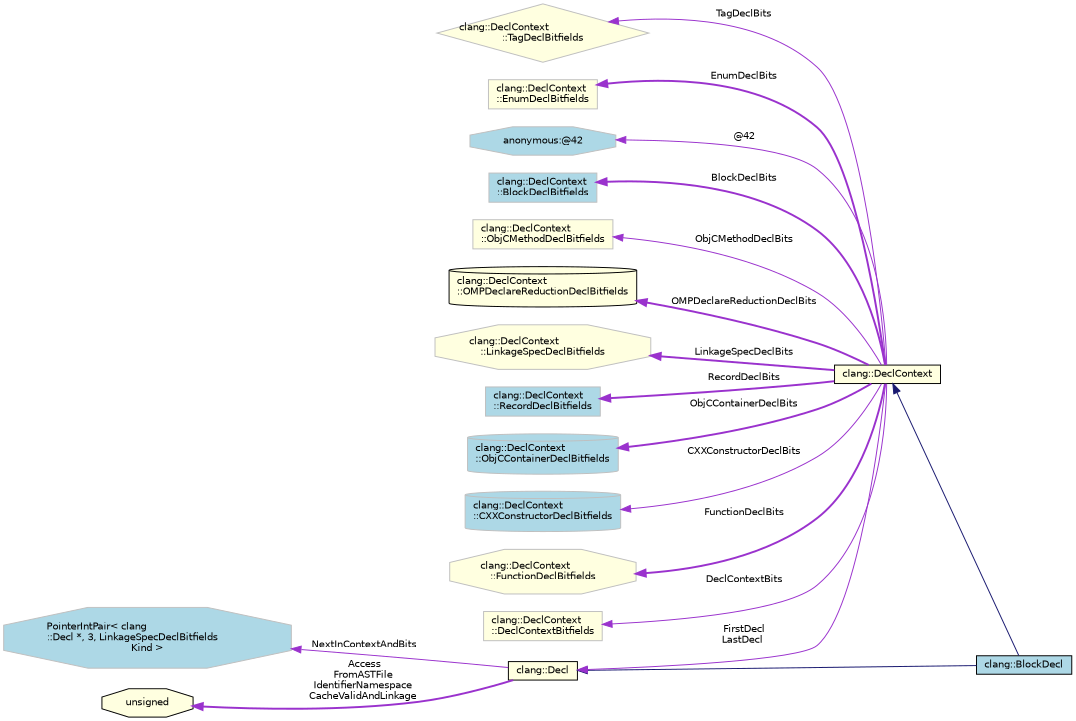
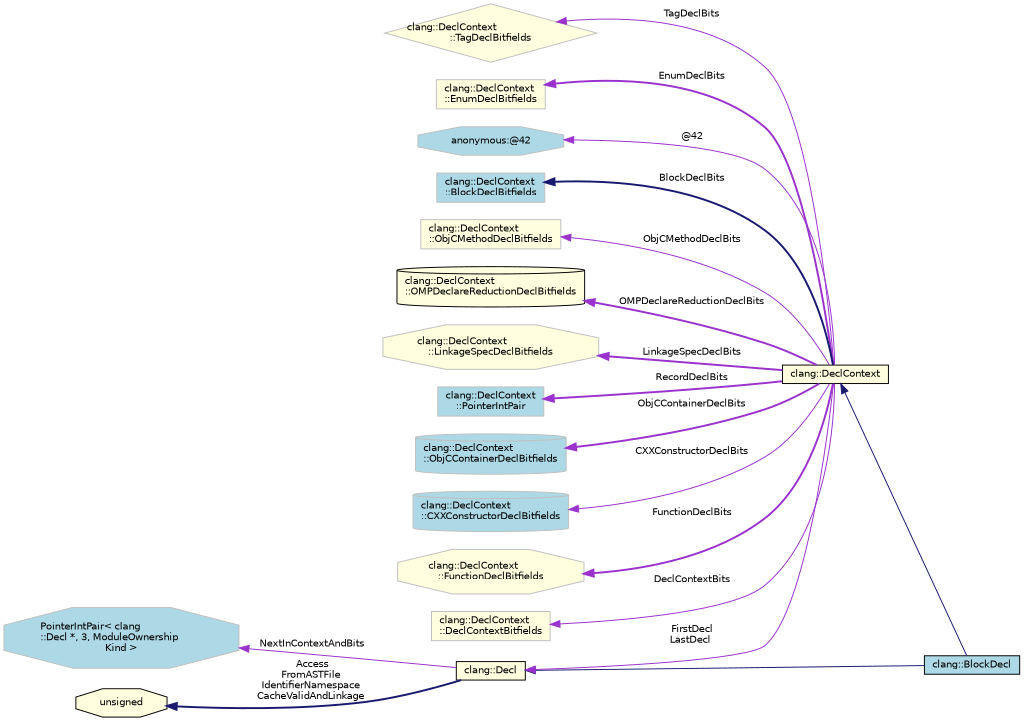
edge "clang::DeclContext" -> "clang::DeclContext ::BlockDeclBitfields": color darkorchid3 -> midnightblue
node "clang::DeclContext ::RecordDeclBitfields": label "clang::DeclContext ::RecordDeclBitfields" -> "clang::DeclContext ::PointerIntPair"
node "PointerIntPair< clang ::Decl *, 3, LinkageSpecDeclBitfields Kind >": label "PointerIntPair< clang ::Decl *, 3, LinkageSpecDeclBitfields Kind >" -> "PointerIntPair< clang ::Decl *, 3, ModuleOwnership Kind >"
edge "clang::Decl" -> "unsigned": color darkorchid3 -> midnightblue
